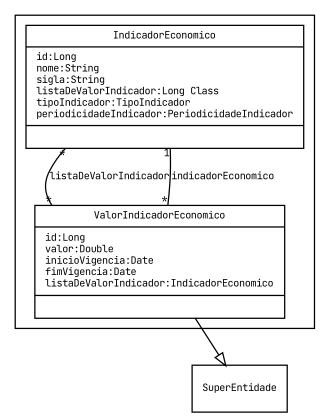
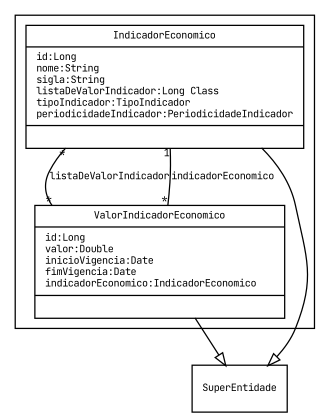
edge "IndicadorEconomico" -> "SuperEntidade": added
node "ValorIndicadorEconomico": text "listaDeValorIndicador:IndicadorEconomico" -> "indicadorEconomico:IndicadorEconomico"
